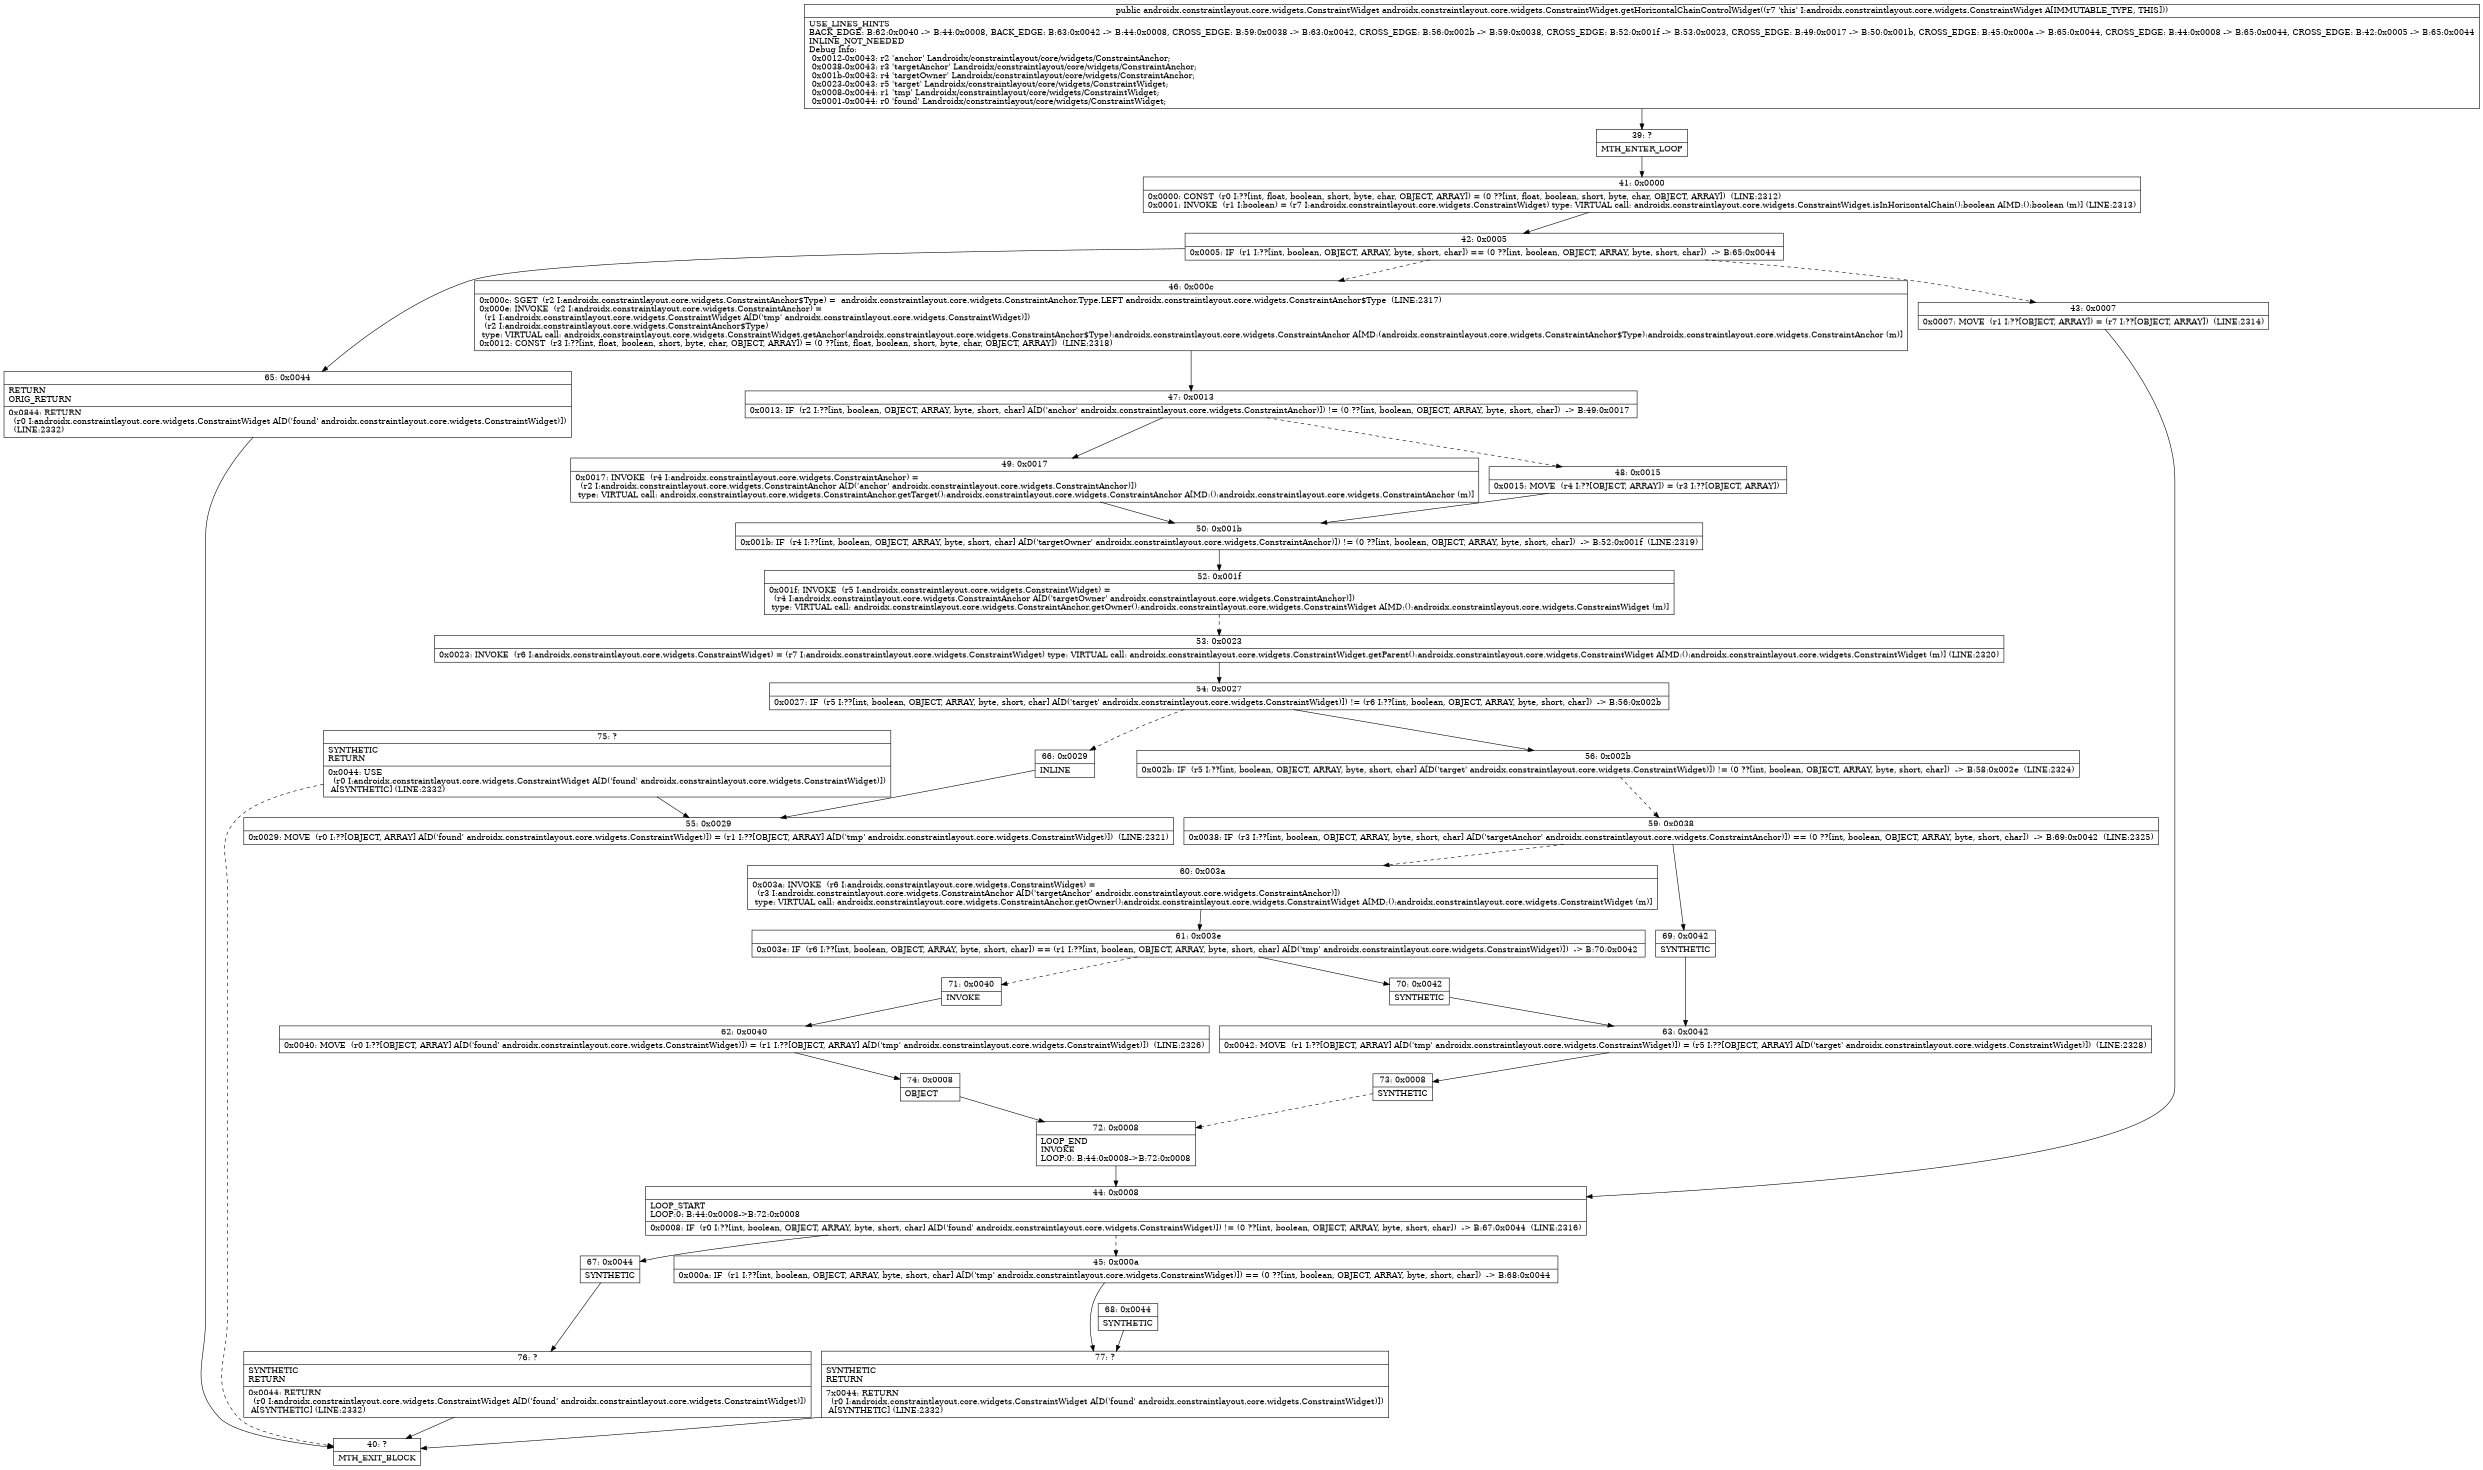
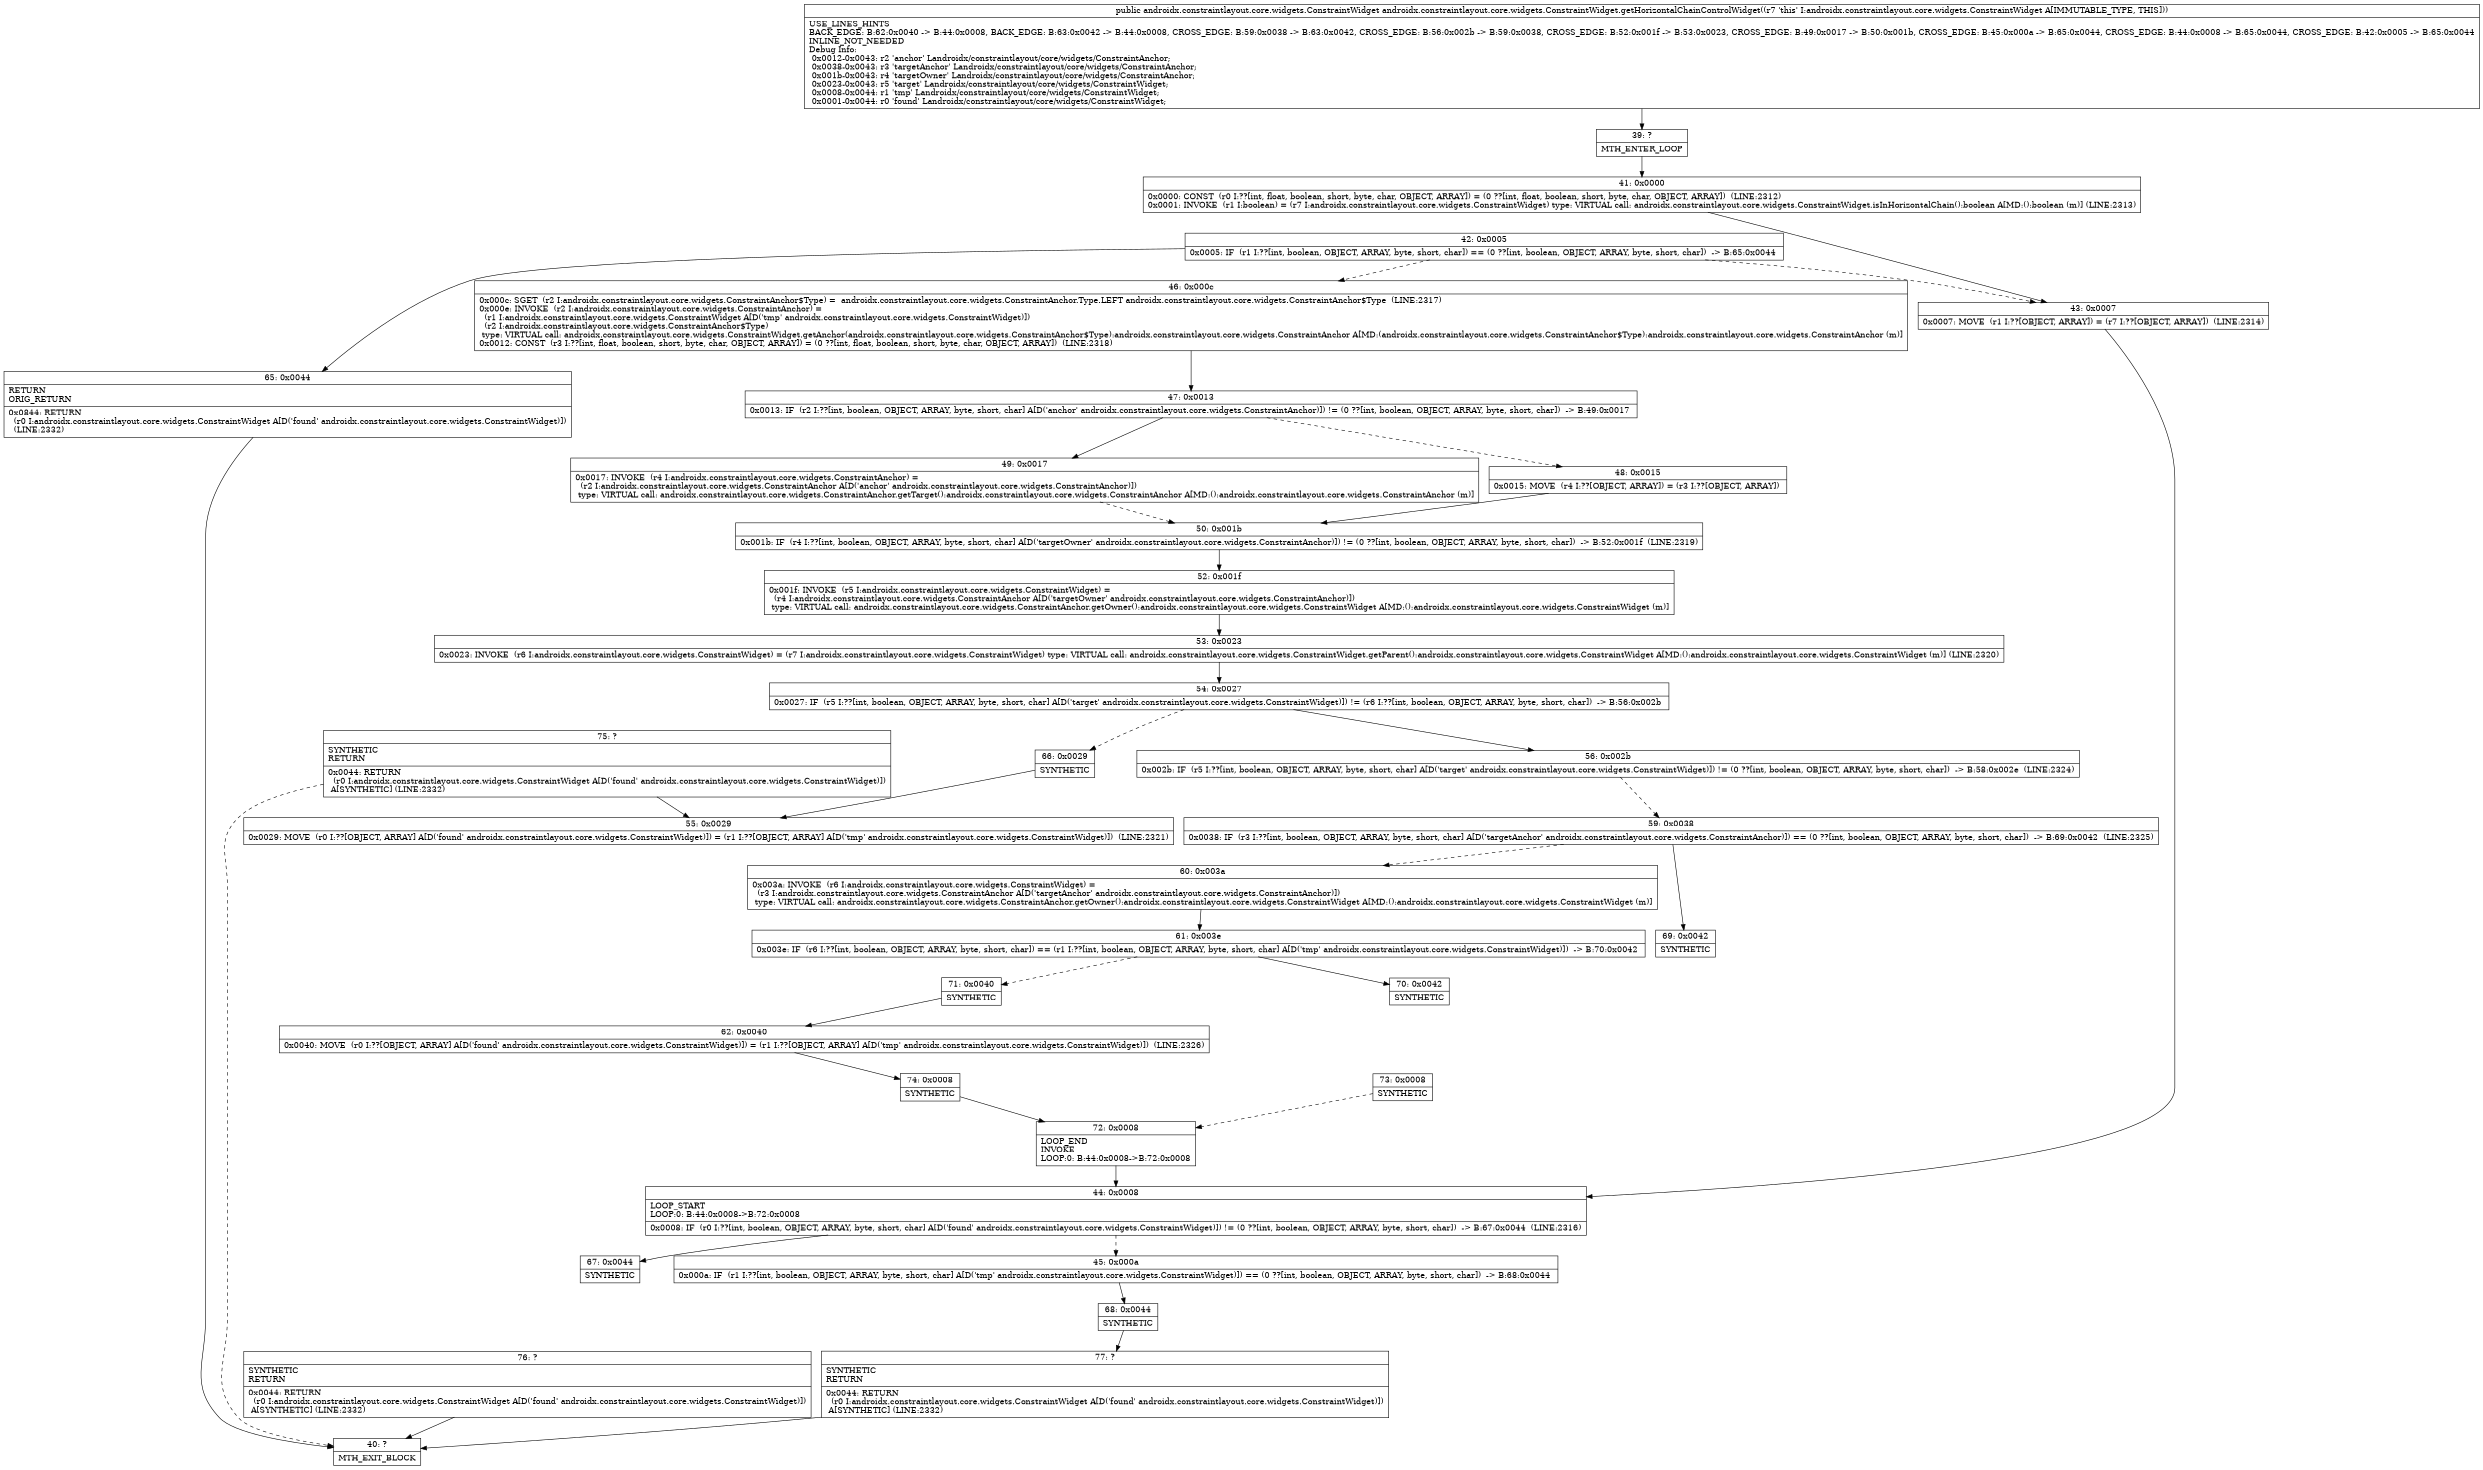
edge "41: 0x0000" -> "42: 0x0005": now "41: 0x0000" -> "43: 0x0007"
edge "49: 0x0017" -> "50: 0x001b": style solid -> dashed
edge "52: 0x001f" -> "53: 0x0023": style dashed -> solid
node "66: 0x0029": text "INLINE" -> "SYNTHETIC"
node "75: ?": text "0x0044: USE" -> "0x0044: RETURN"
node "71: 0x0040": text "INVOKE" -> "SYNTHETIC"
node "63: 0x0042": removed
node "74: 0x0008": text "OBJECT" -> "SYNTHETIC"
edge "45: 0x000a" -> "77: ?": now "45: 0x000a" -> "68: 0x0044"
edge "67: 0x0044" -> "76: ?": removed
node "77: ?": text "7x0044: RETURN" -> "0x0044: RETURN"
